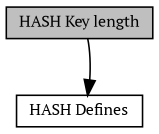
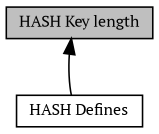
edge "HASH Key length" -> "HASH Defines": reversed
